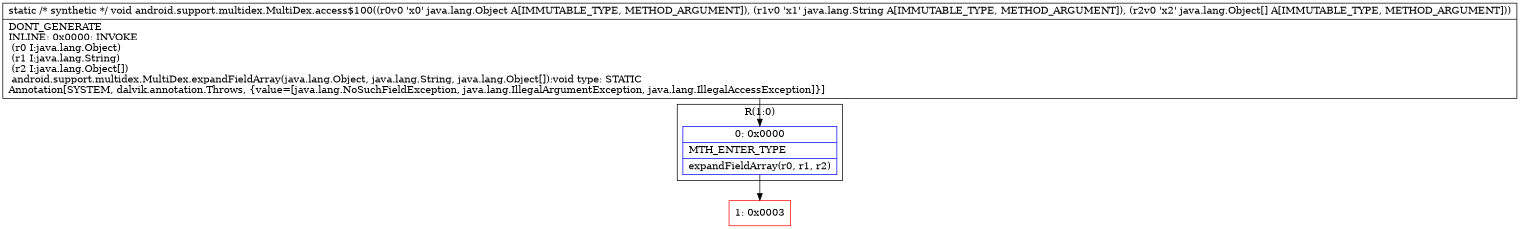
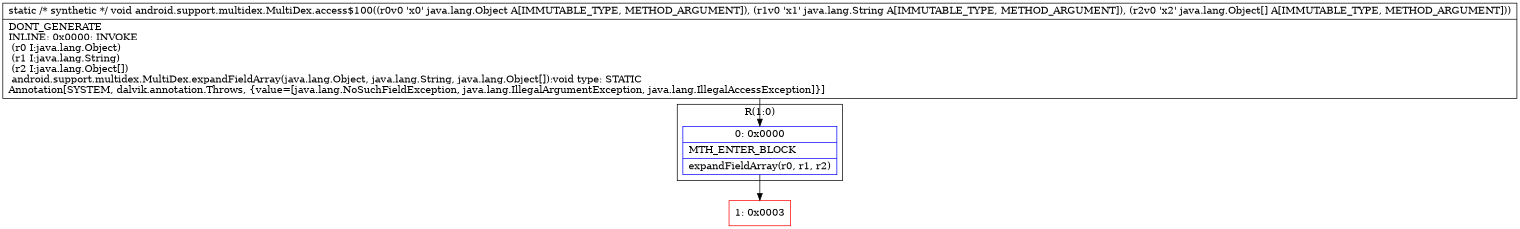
node "0: 0x0000": text "MTH_ENTER_TYPE" -> "MTH_ENTER_BLOCK"
